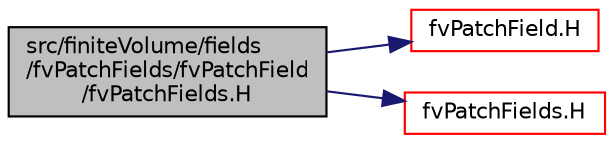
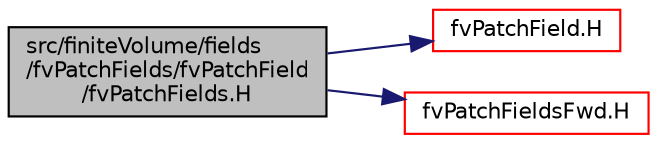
node "fvPatchFields.H": label "fvPatchFields.H" -> "fvPatchFieldsFwd.H"
